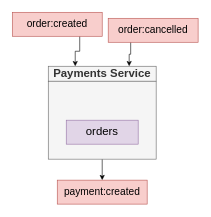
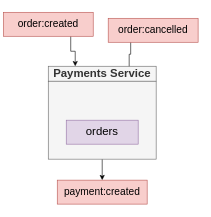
node "order:created": moved (57, 24) -> (48, 24)
edge "order:cancelled" -> "Payments Service": arrowhead classic -> none
